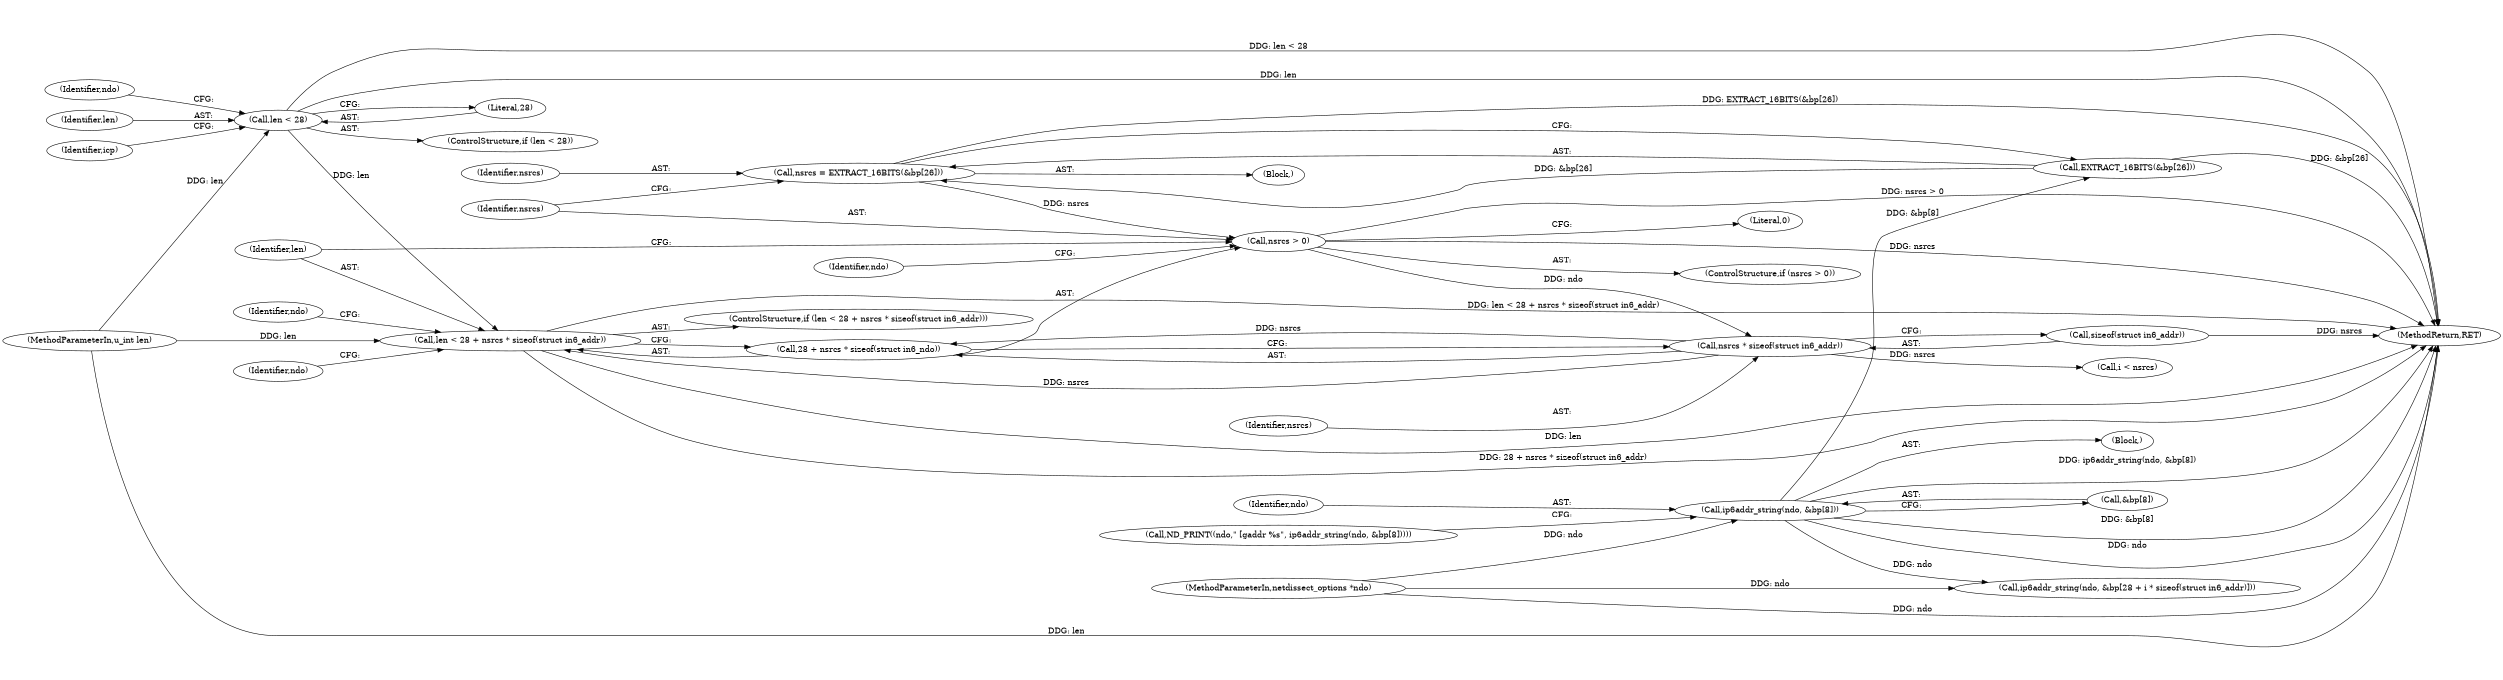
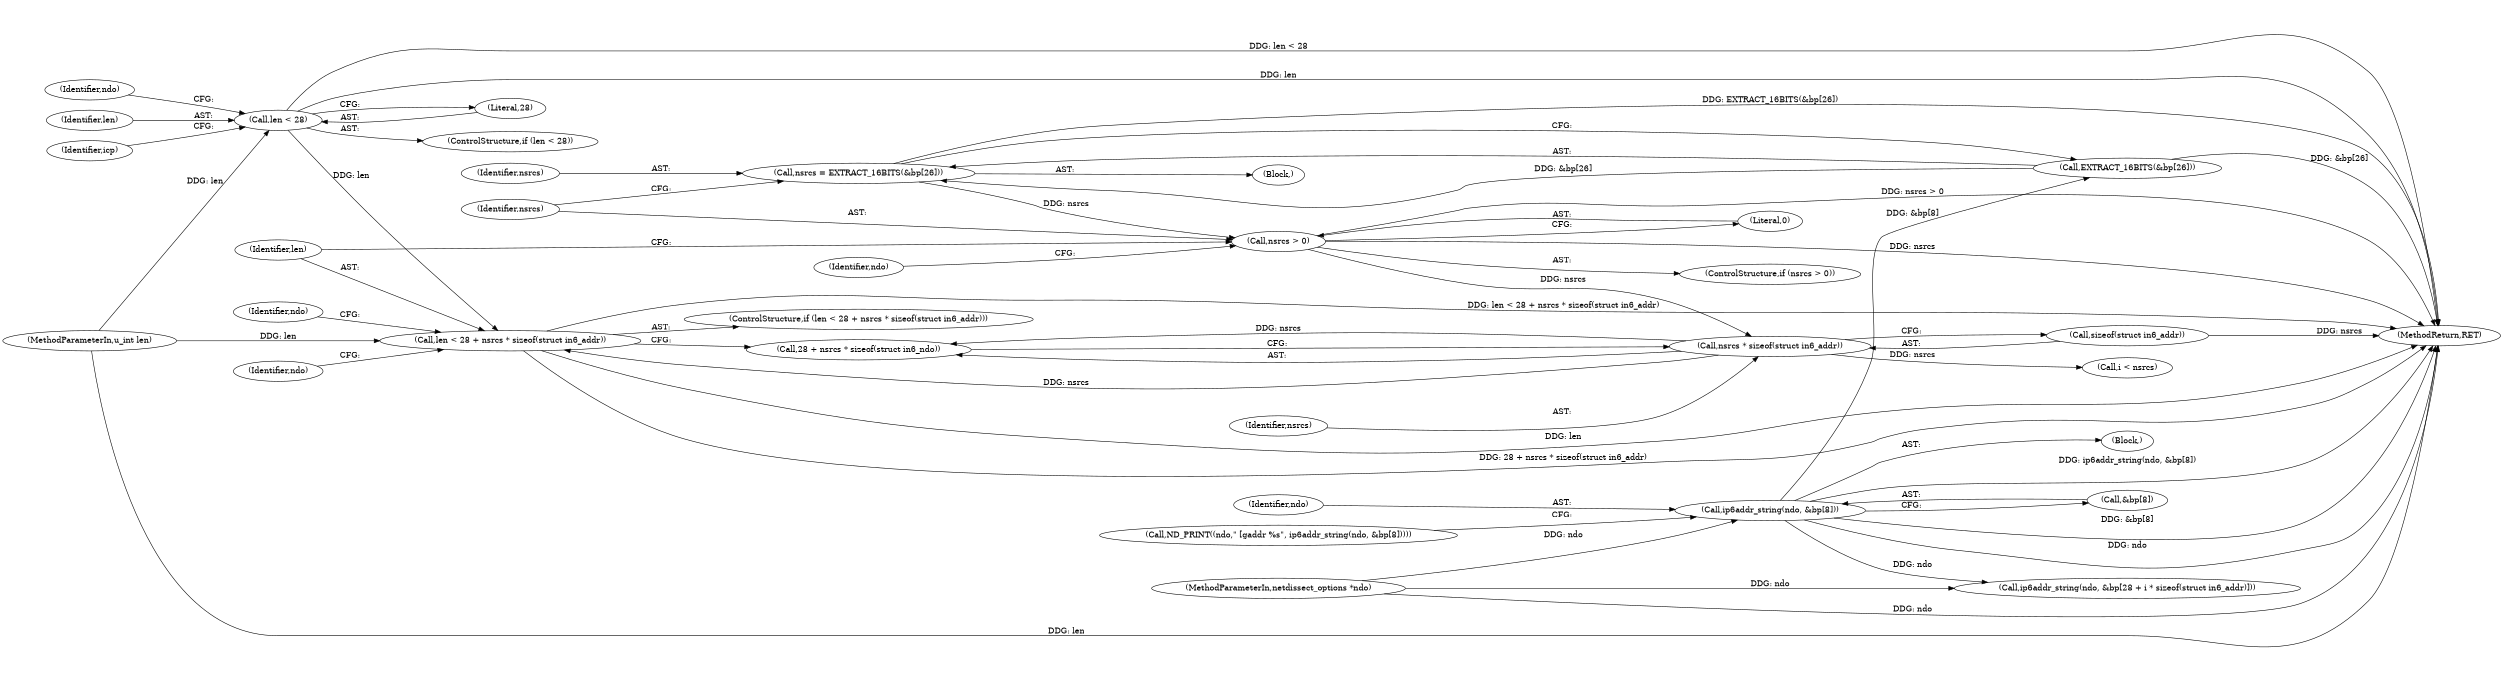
edge "(Call,nsrcs > 0)" -> "(Call,nsrcs * sizeof(struct in6_addr))": label "DDG: ndo" -> "DDG: nsrcs"
edge "(Call,28 + nsrcs * sizeof(struct in6_ndo))" -> "(Call,nsrcs > 0)": now "(Literal,0)" -> "(Call,nsrcs > 0)"
edge "(Call,28 + nsrcs * sizeof(struct in6_ndo))" -> "(Call,len < 28 + nsrcs * sizeof(struct in6_addr))": removed, label "AST:"
